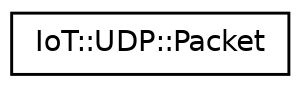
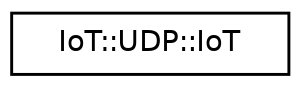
node "IoT::UDP::Packet": label "IoT::UDP::Packet" -> "IoT::UDP::IoT"
